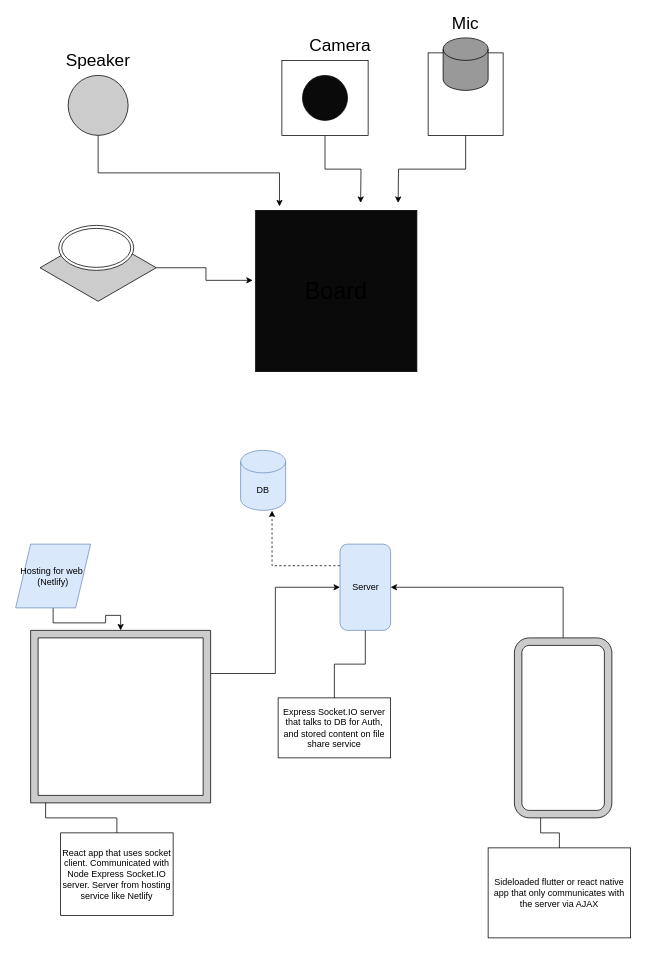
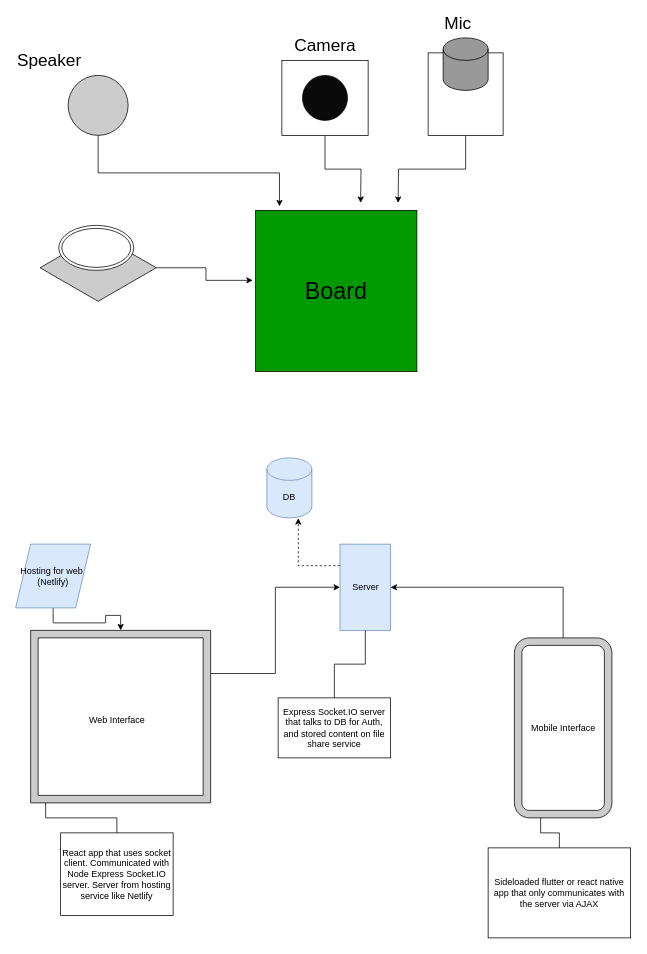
node "Mic": moved (465, 23) -> (458, 23)
node "Camera": moved (340, 45) -> (325, 45)
node "Speaker": moved (98, 60) -> (49, 60)
node "Board": fillcolor #0a0a0a -> #009900
node "DB": moved (263, 480) -> (289, 488)
node "Server": shape rounded rectangle -> rectangle
node "Web Interface": added
node "Mobile Interface": added
